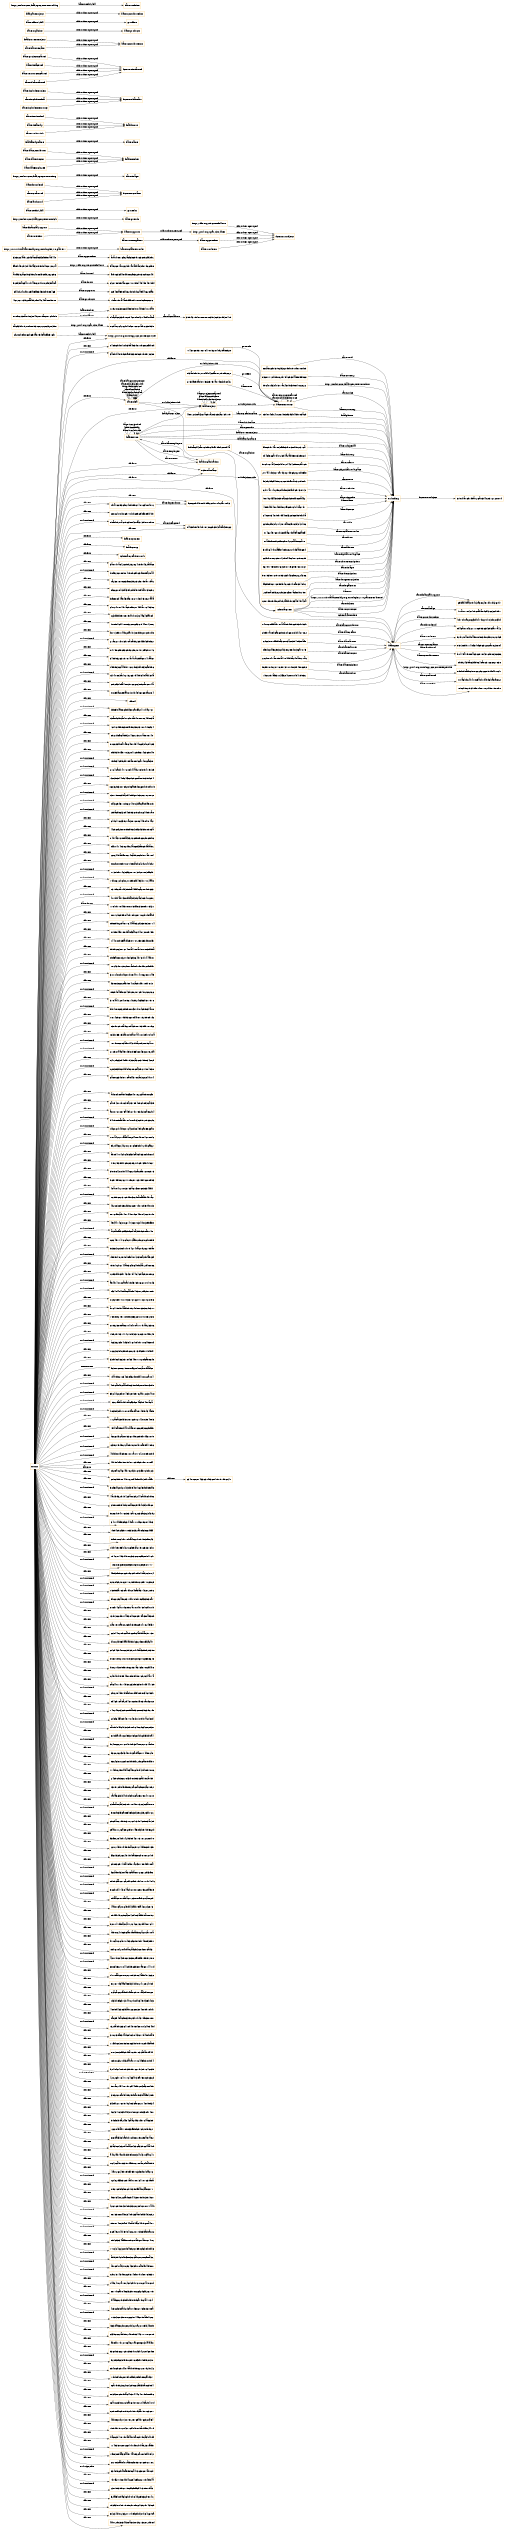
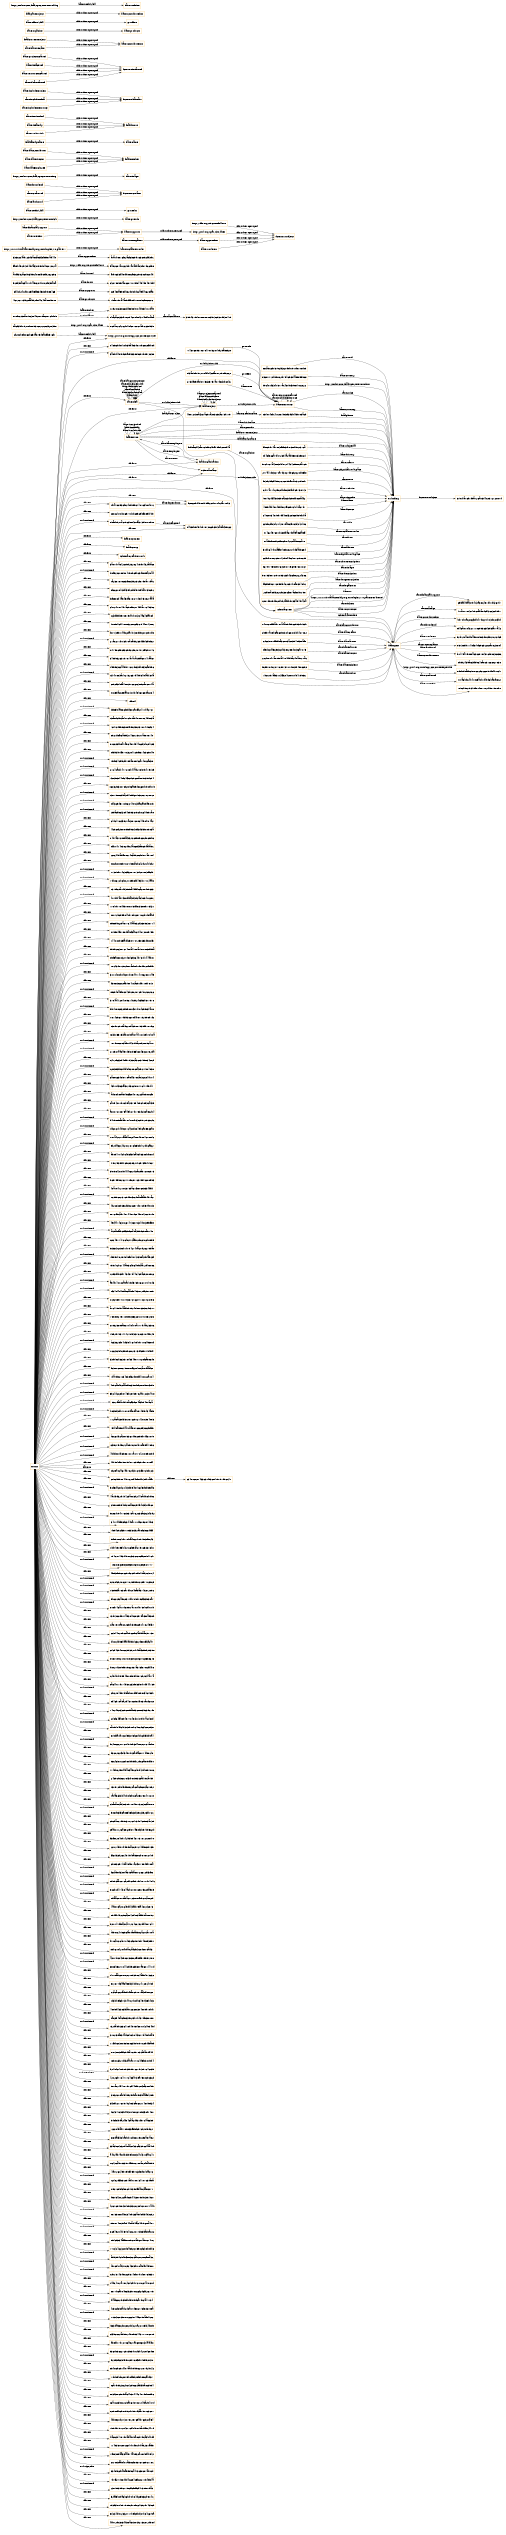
edge "NULL" -> "178bd77e4d57e8105df5135eed775f21": label "base:hosts" -> "rdf:rest"
node "43b1df263fa3c1d3c2518776417f9d41": added
edge "NULL" -> "f698068e6158e7eff228be6a18daafce": label "metAt:rest" -> "rdf:rest"
